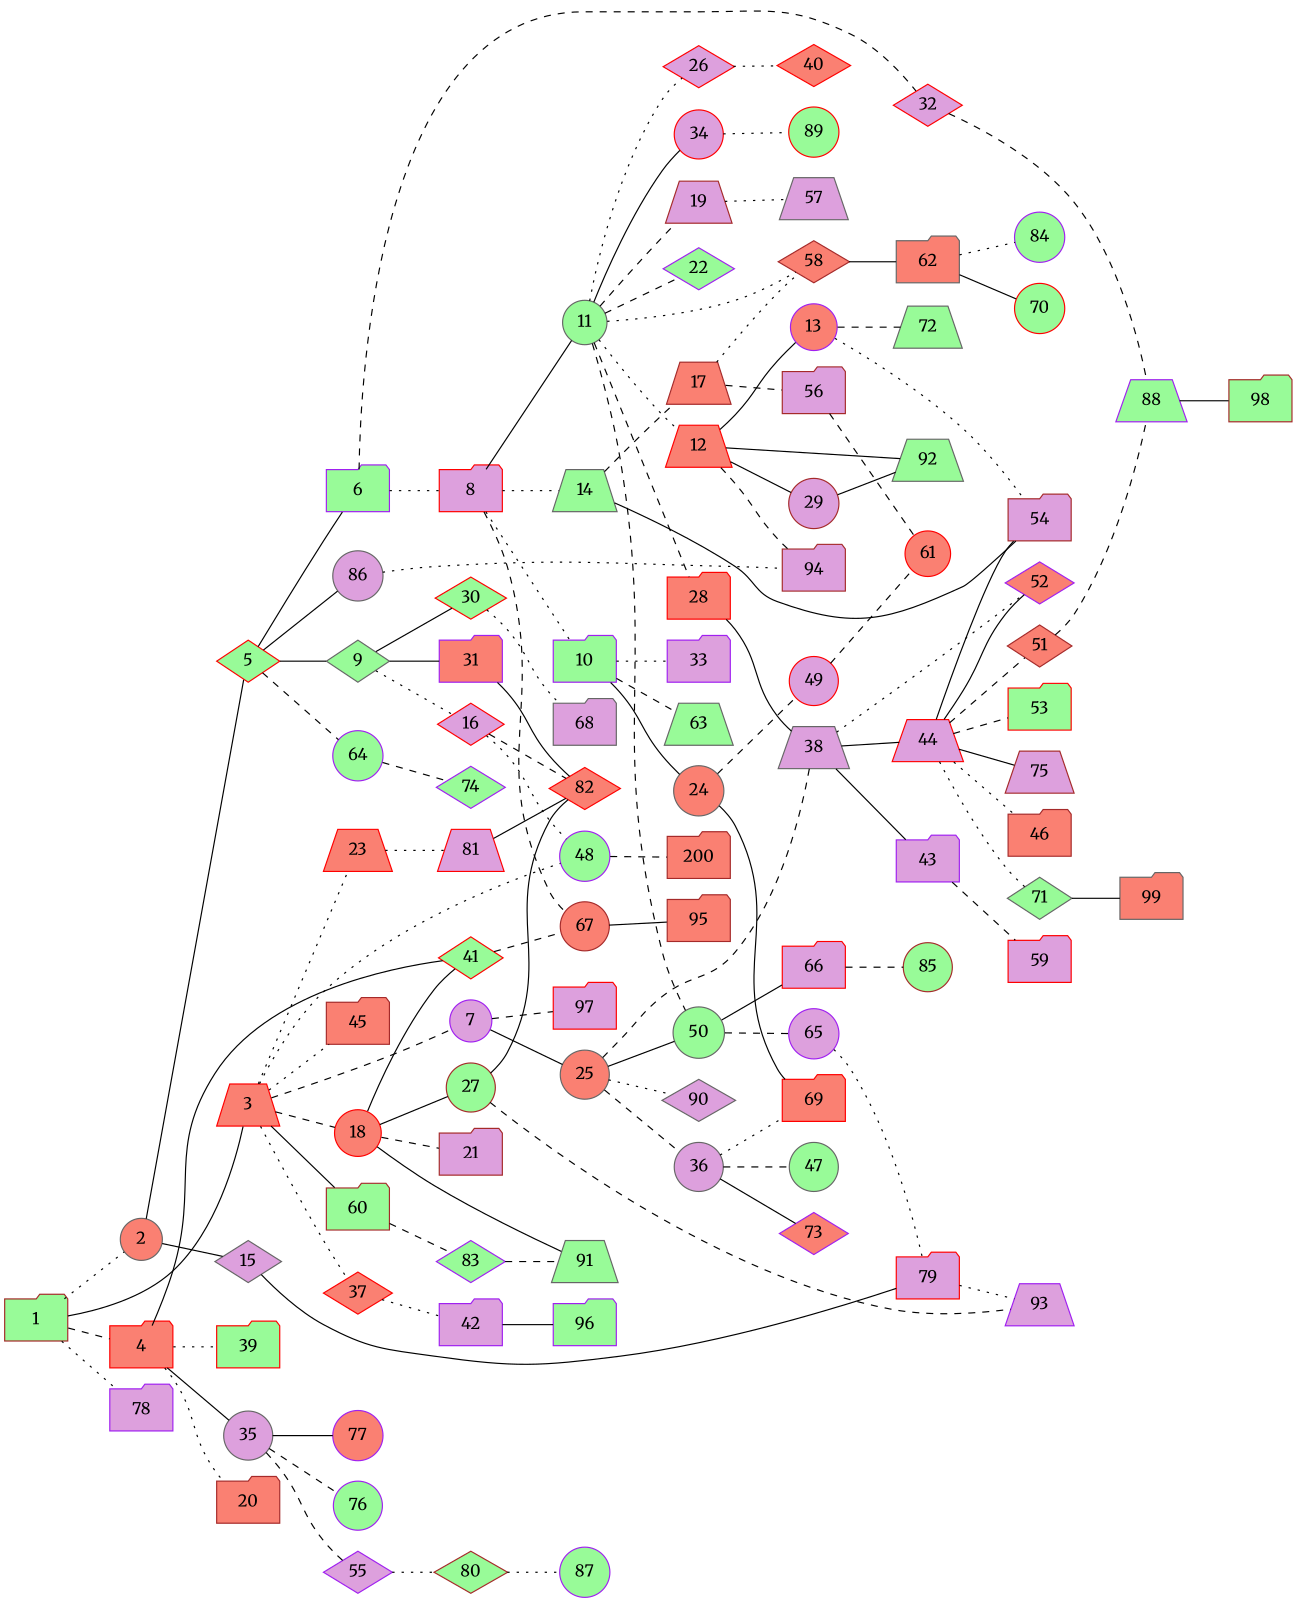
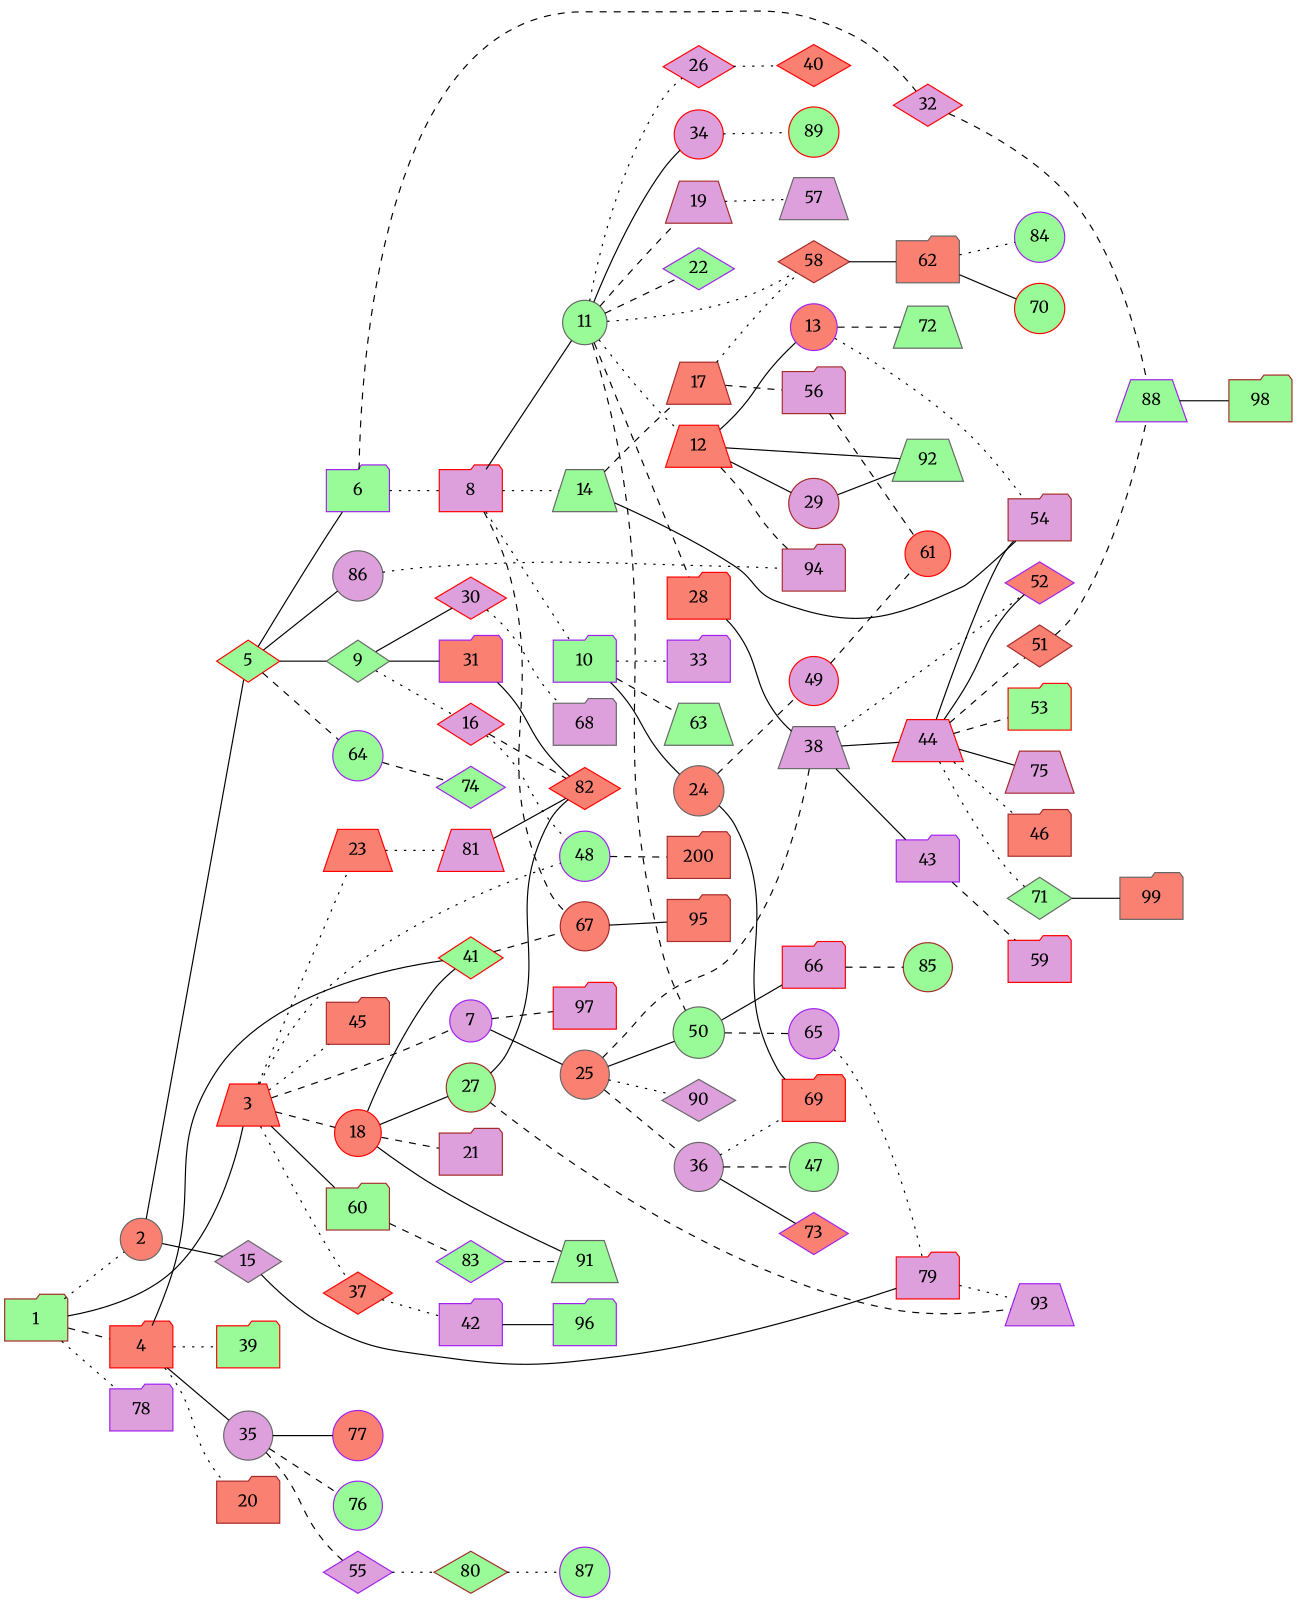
node "30": fillcolor palegreen -> plum
